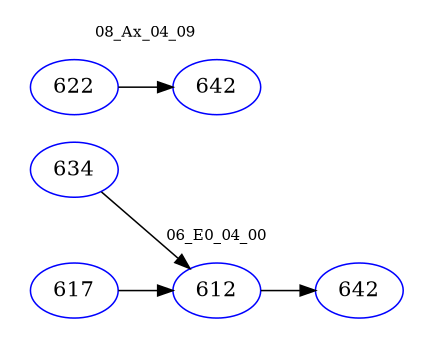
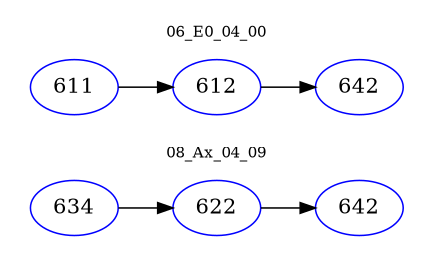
edge "634" -> "612": now "634" -> "622"
node "617": label "617" -> "611"
